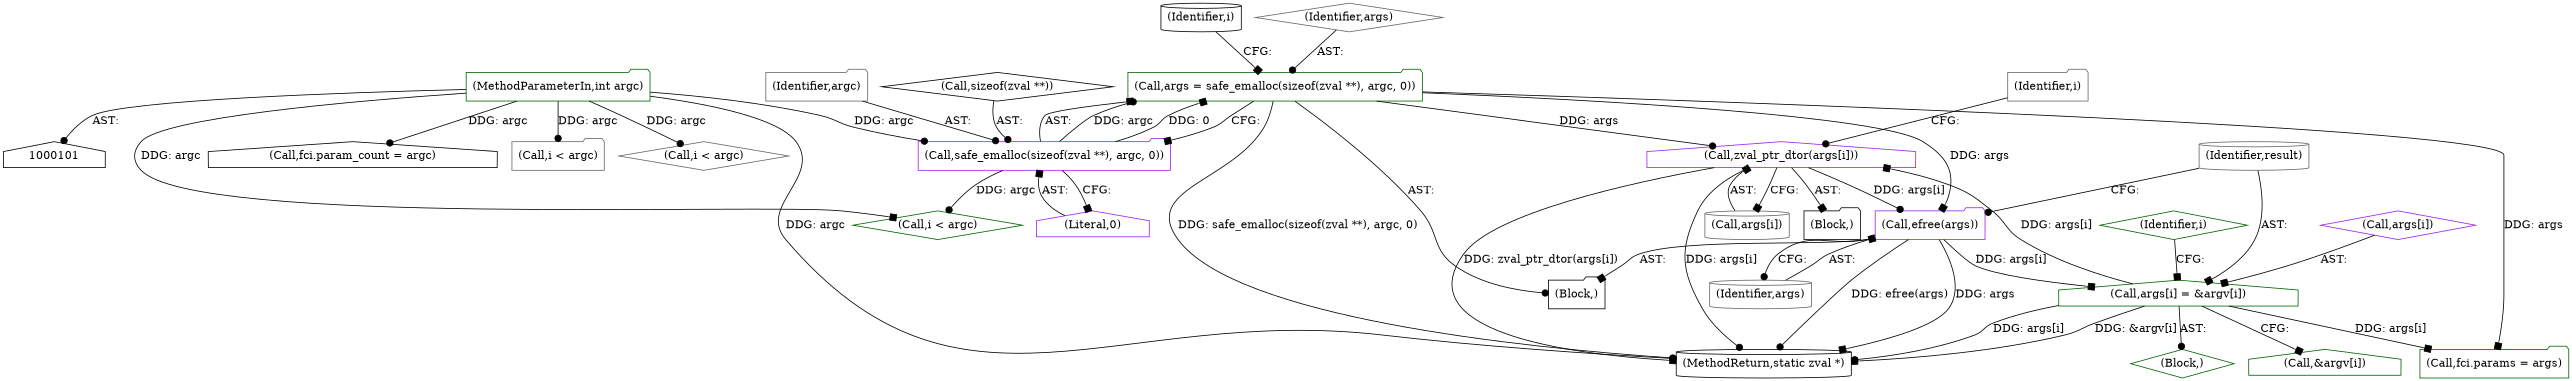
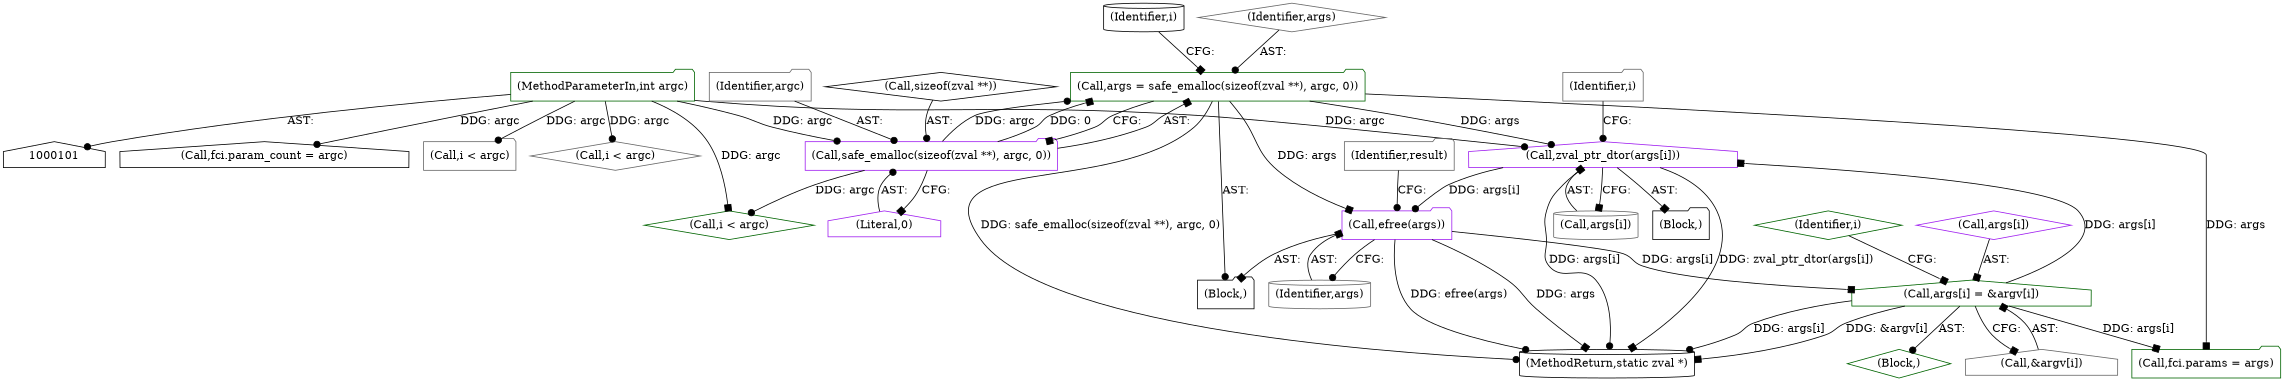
node "(Identifier,result)": shape cylinder -> folder
edge "(Literal,0)" -> "(Call,safe_emalloc(sizeof(zval **), argc, 0))": arrowhead box -> dot
edge "(Identifier,result)" -> "(Call,args[i] = &argv[i])": now "(Call,&argv[i])" -> "(Call,args[i] = &argv[i])"
edge "(MethodParameterIn,int argc)" -> "(MethodReturn,static zval *)": now "(MethodParameterIn,int argc)" -> "(Call,zval_ptr_dtor(args[i]))"
node "(Call,&argv[i])": color darkgreen -> gray40
